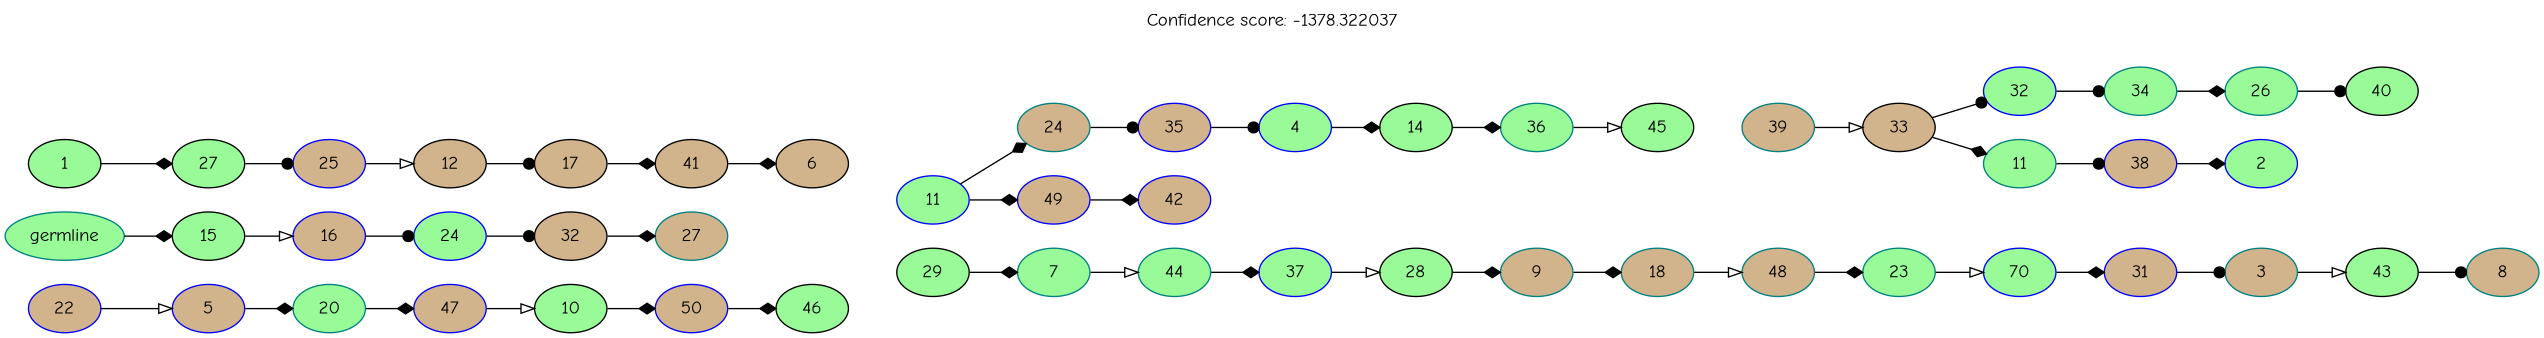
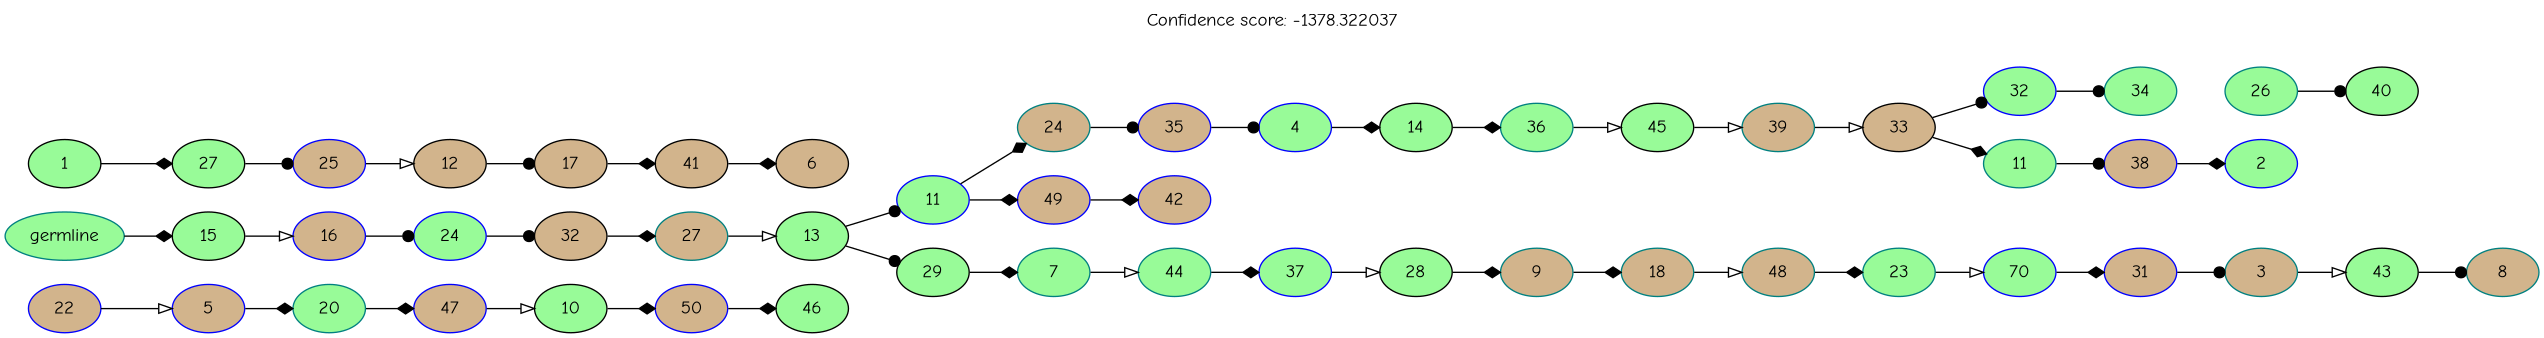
edge "34" -> "26": removed
edge "45" -> "39": added
node "13": added
